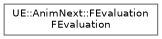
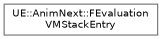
node "UE::AnimNext::FEvaluation FEvaluation": label "UE::AnimNext::FEvaluation FEvaluation" -> "UE::AnimNext::FEvaluation VMStackEntry"
